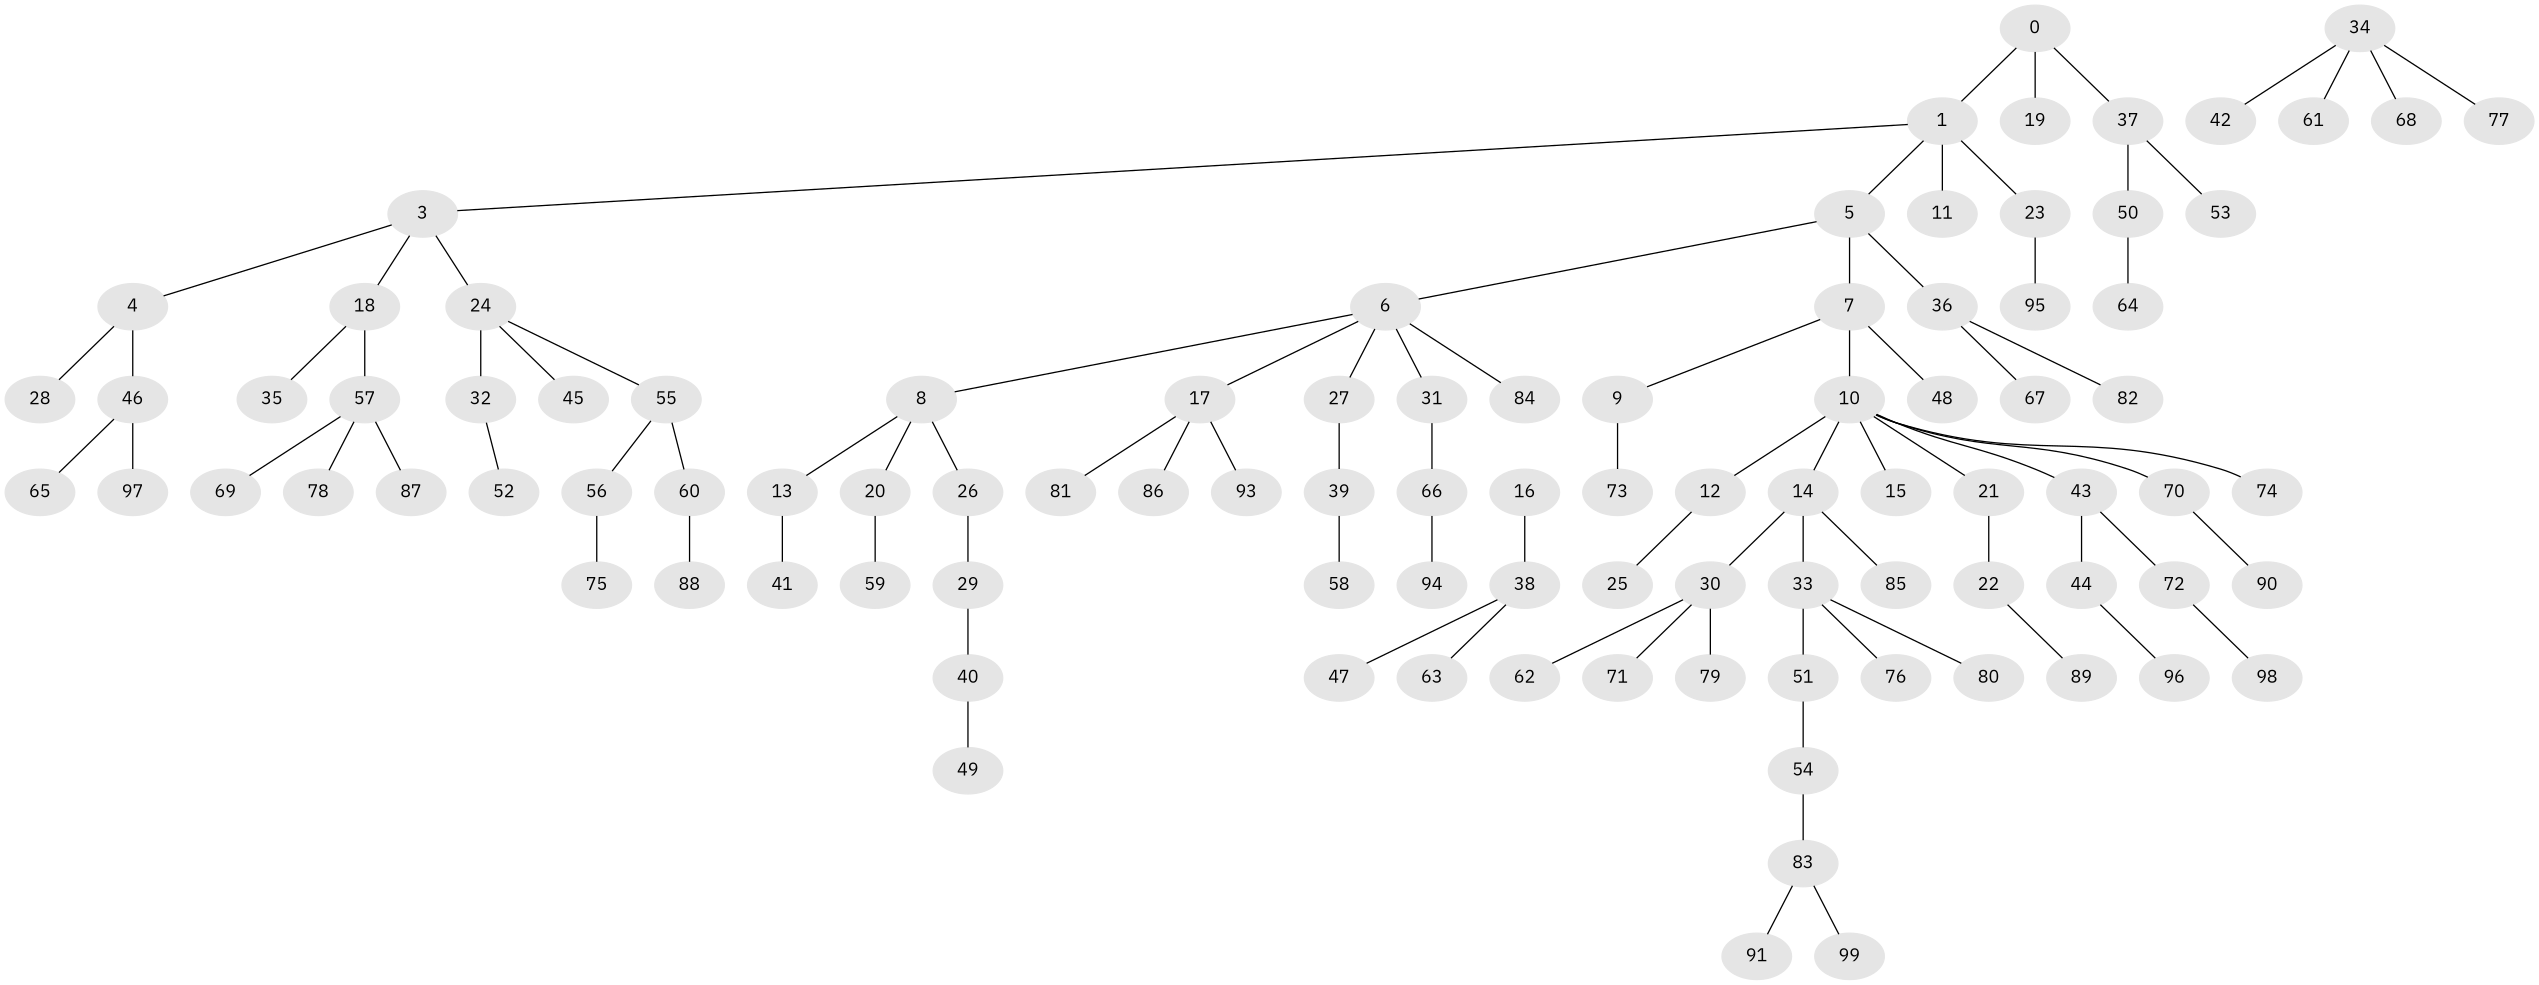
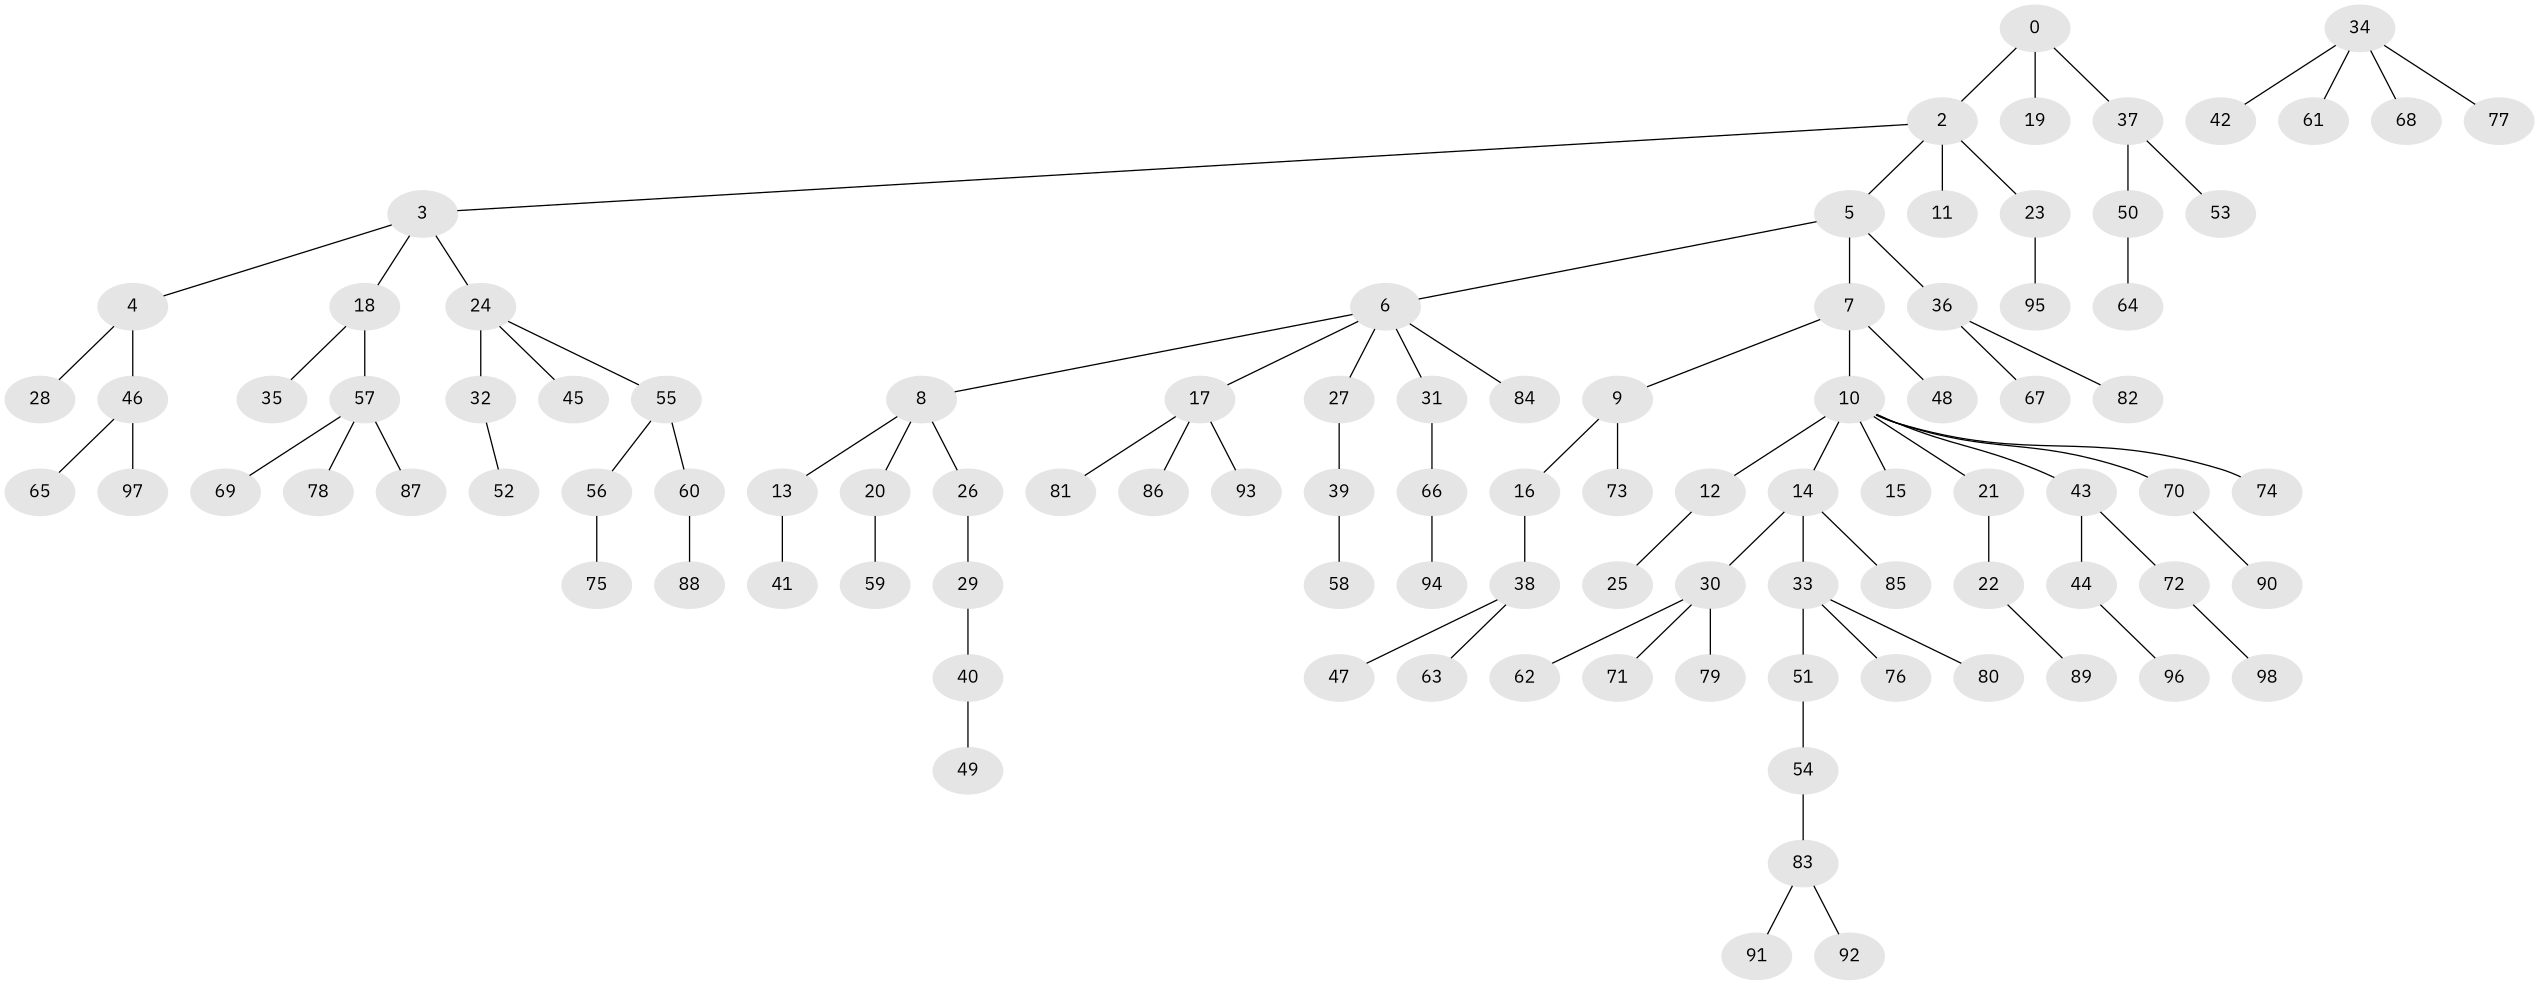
node "1": label "1" -> "2"
edge "9" -- "16": added
node "99": label "99" -> "92"
